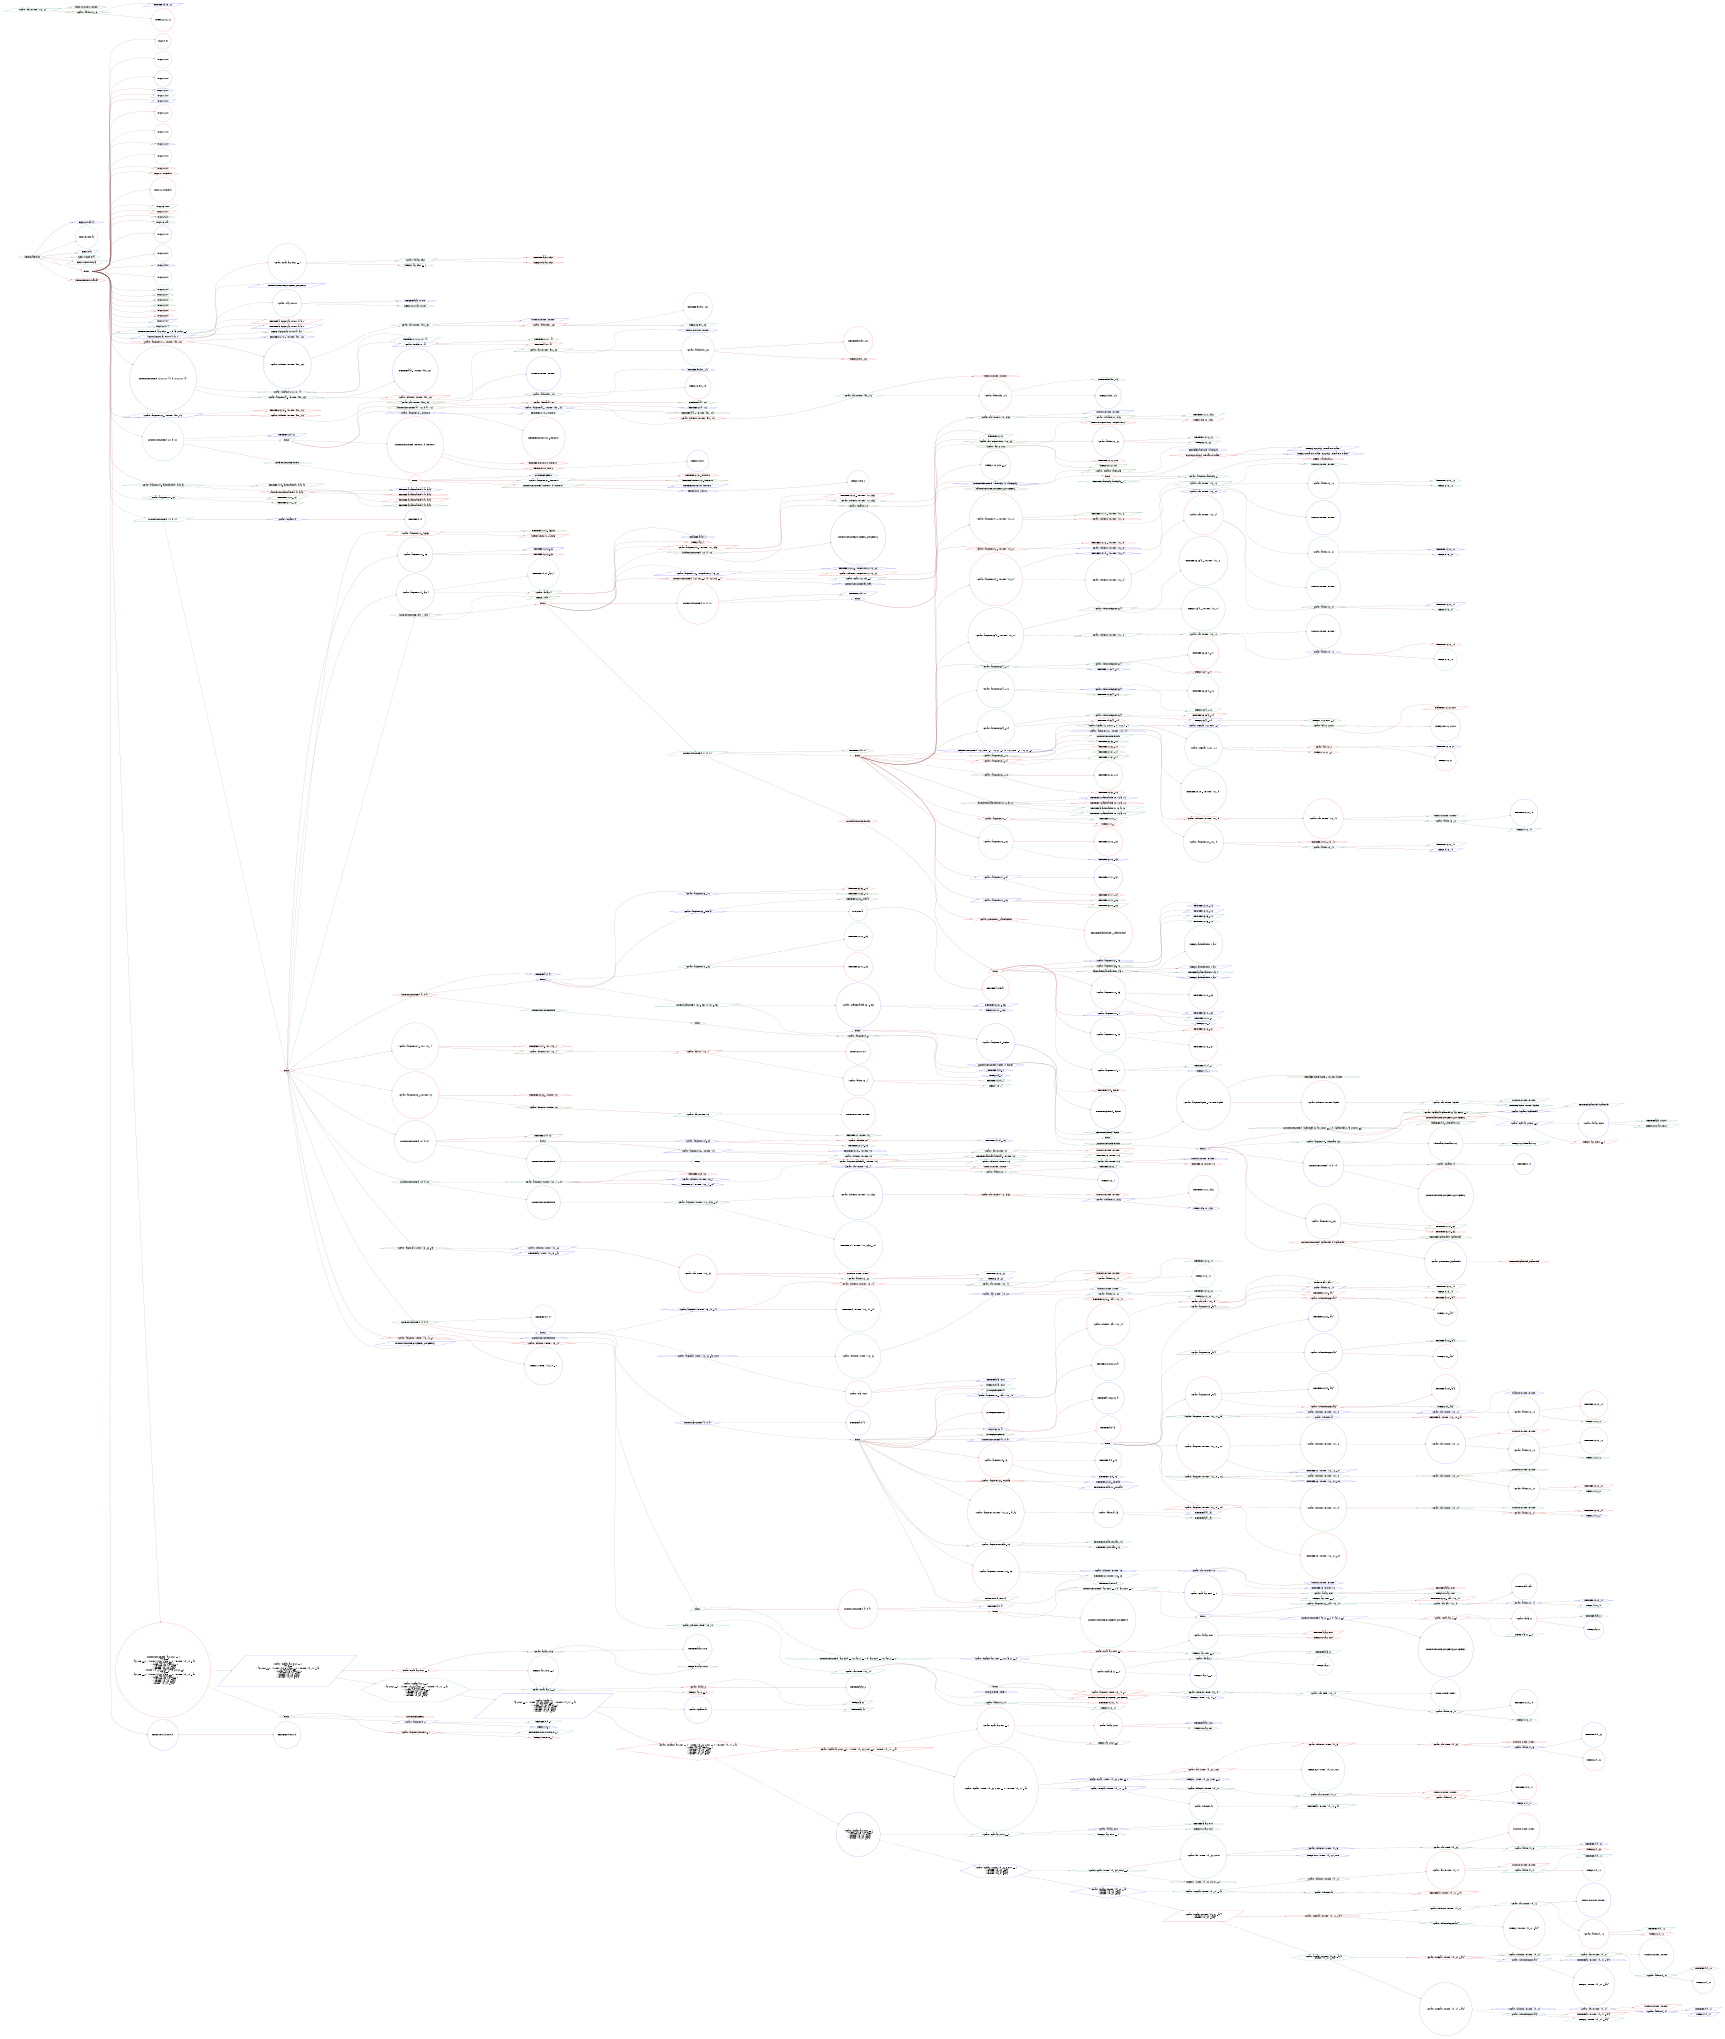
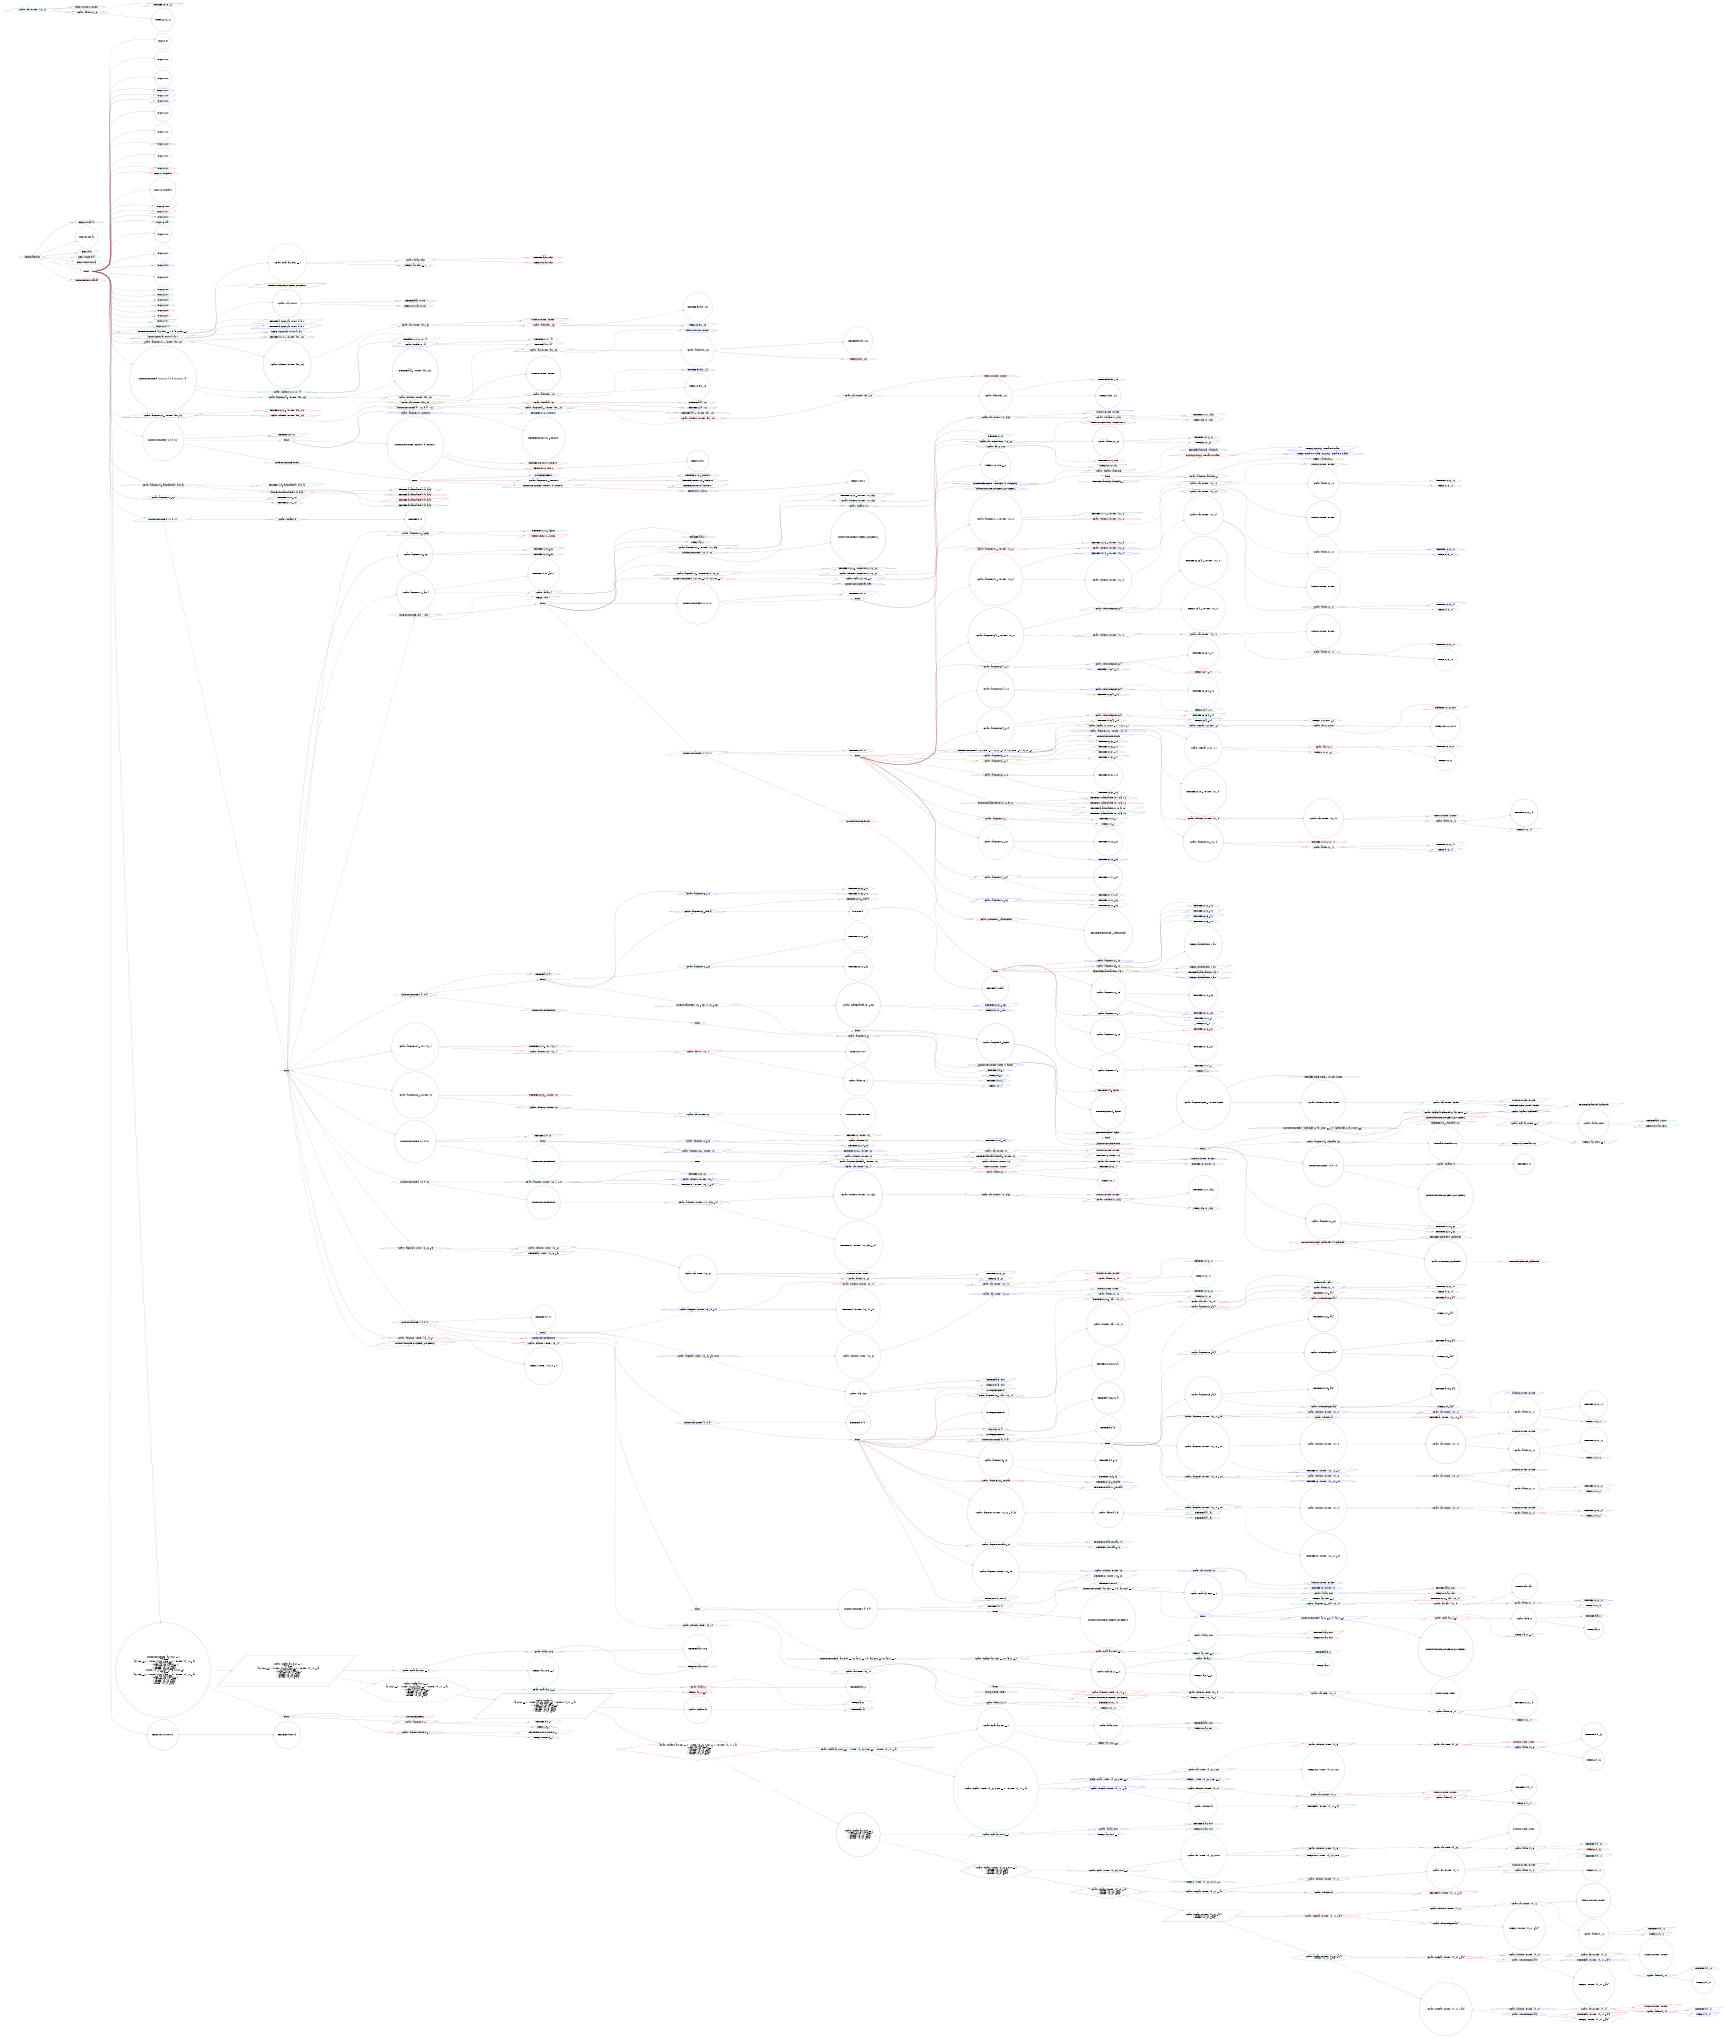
node "(IDENTIFIER,v16,v16 = *(unsigned __int16 *)(v15 + 36))": color blue -> darkgreen
